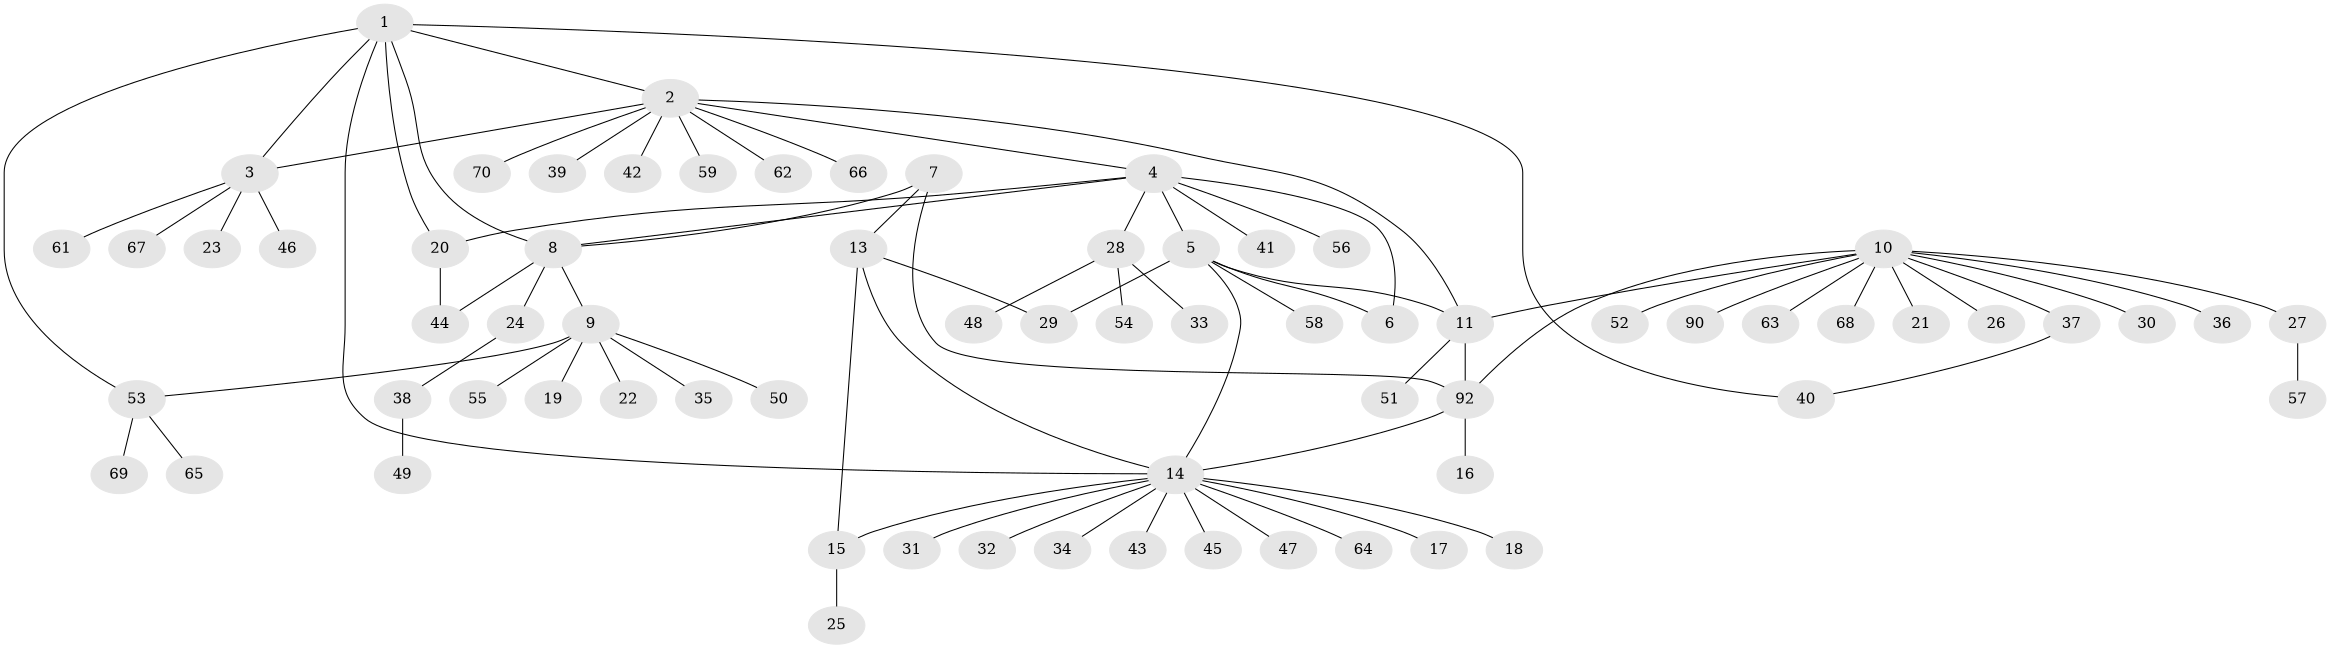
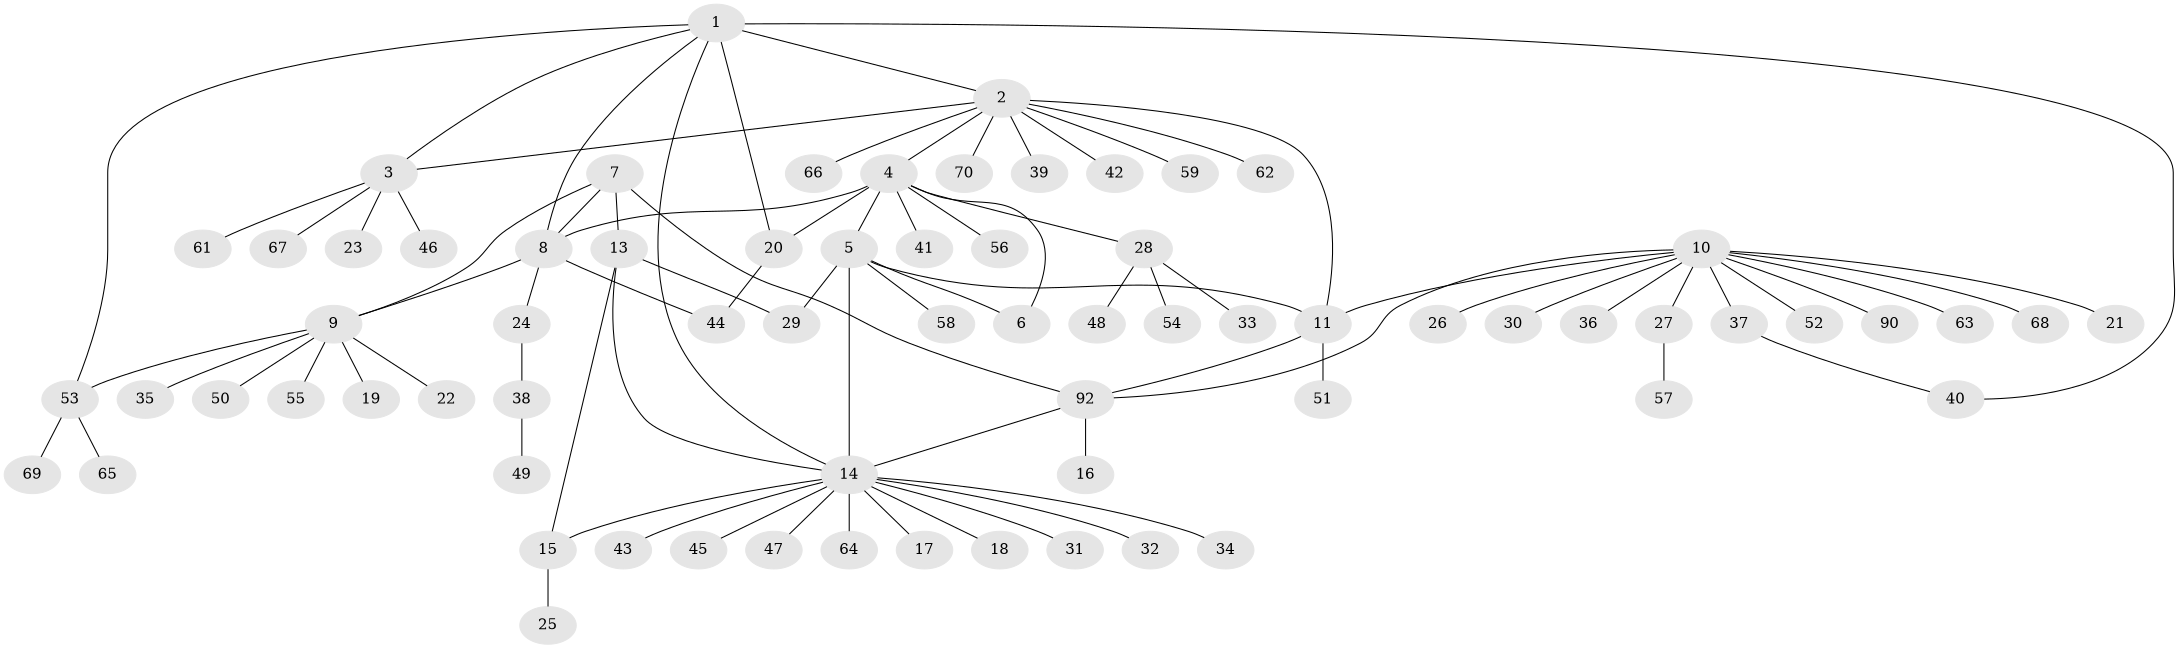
edge "7" -- "9": added
